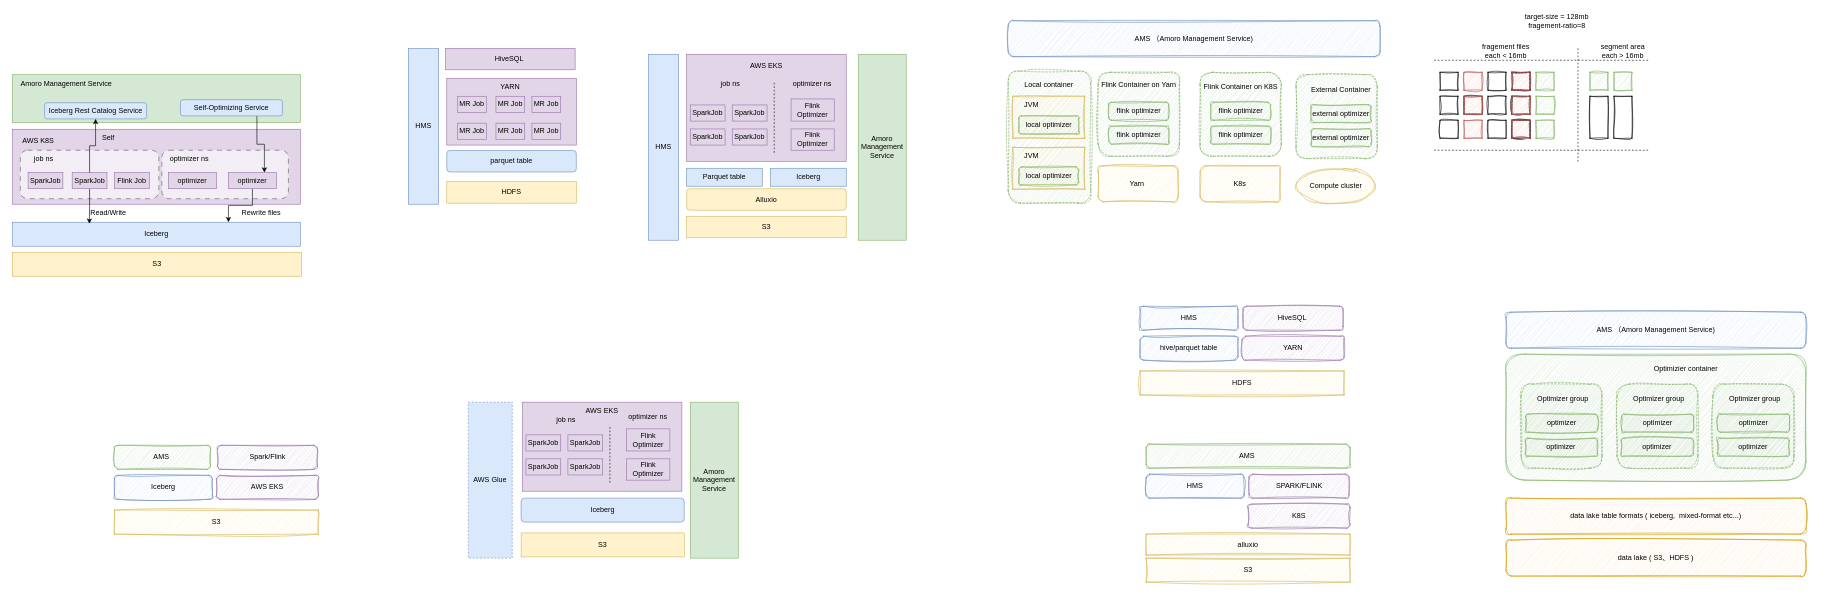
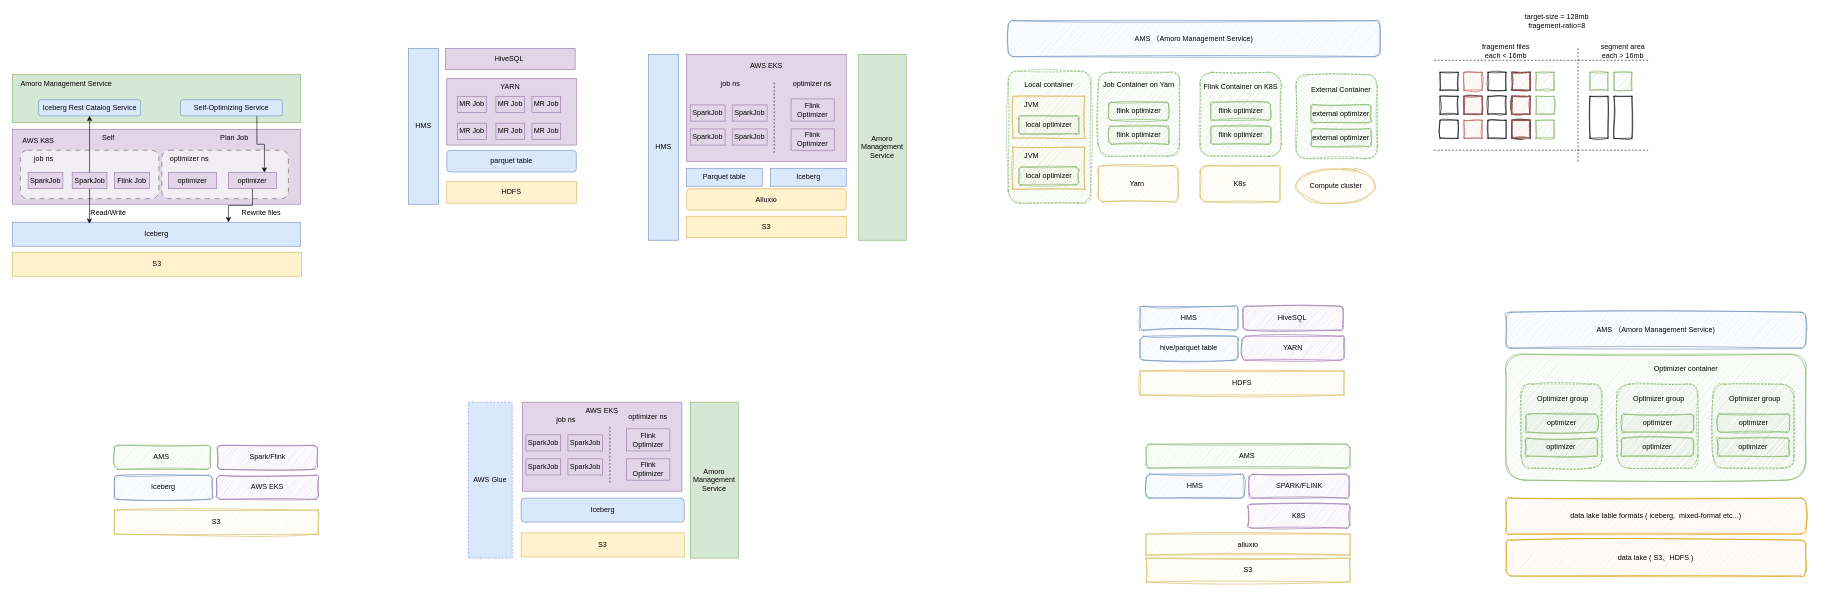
node "Flink Container on Yarn": label "Flink Container on Yarn" -> "Job Container on Yarn"
node "Iceberg Rest Catalog Service": moved (95, 111) -> (89, 108)
node "Plan Job": added
